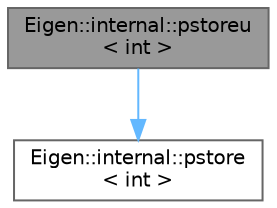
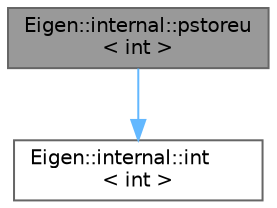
node "Eigen::internal::pstore < int >": label "Eigen::internal::pstore < int >" -> "Eigen::internal::int < int >"
